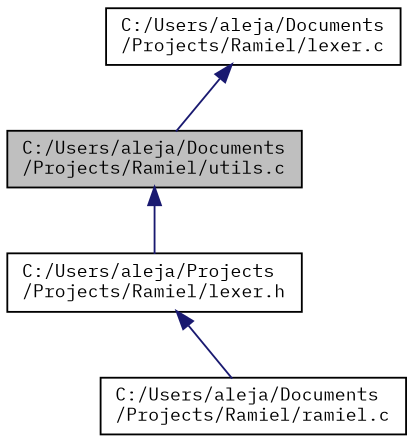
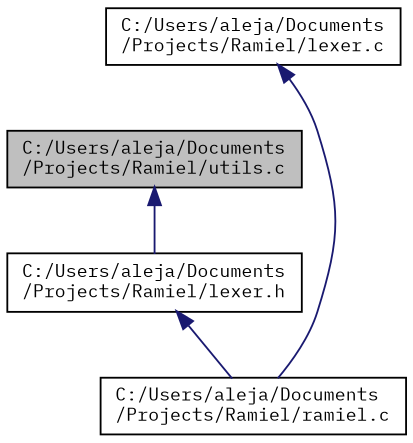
edge "C:/Users/aleja/Documents /Projects/Ramiel/utils.c" -> "C:/Users/aleja/Documents /Projects/Ramiel/lexer.c": now "C:/Users/aleja/Documents /Projects/Ramiel/ramiel.c" -> "C:/Users/aleja/Documents /Projects/Ramiel/lexer.c"
node "C:/Users/aleja/Projects /Projects/Ramiel/lexer.h": label "C:/Users/aleja/Projects /Projects/Ramiel/lexer.h" -> "C:/Users/aleja/Documents /Projects/Ramiel/lexer.h"
